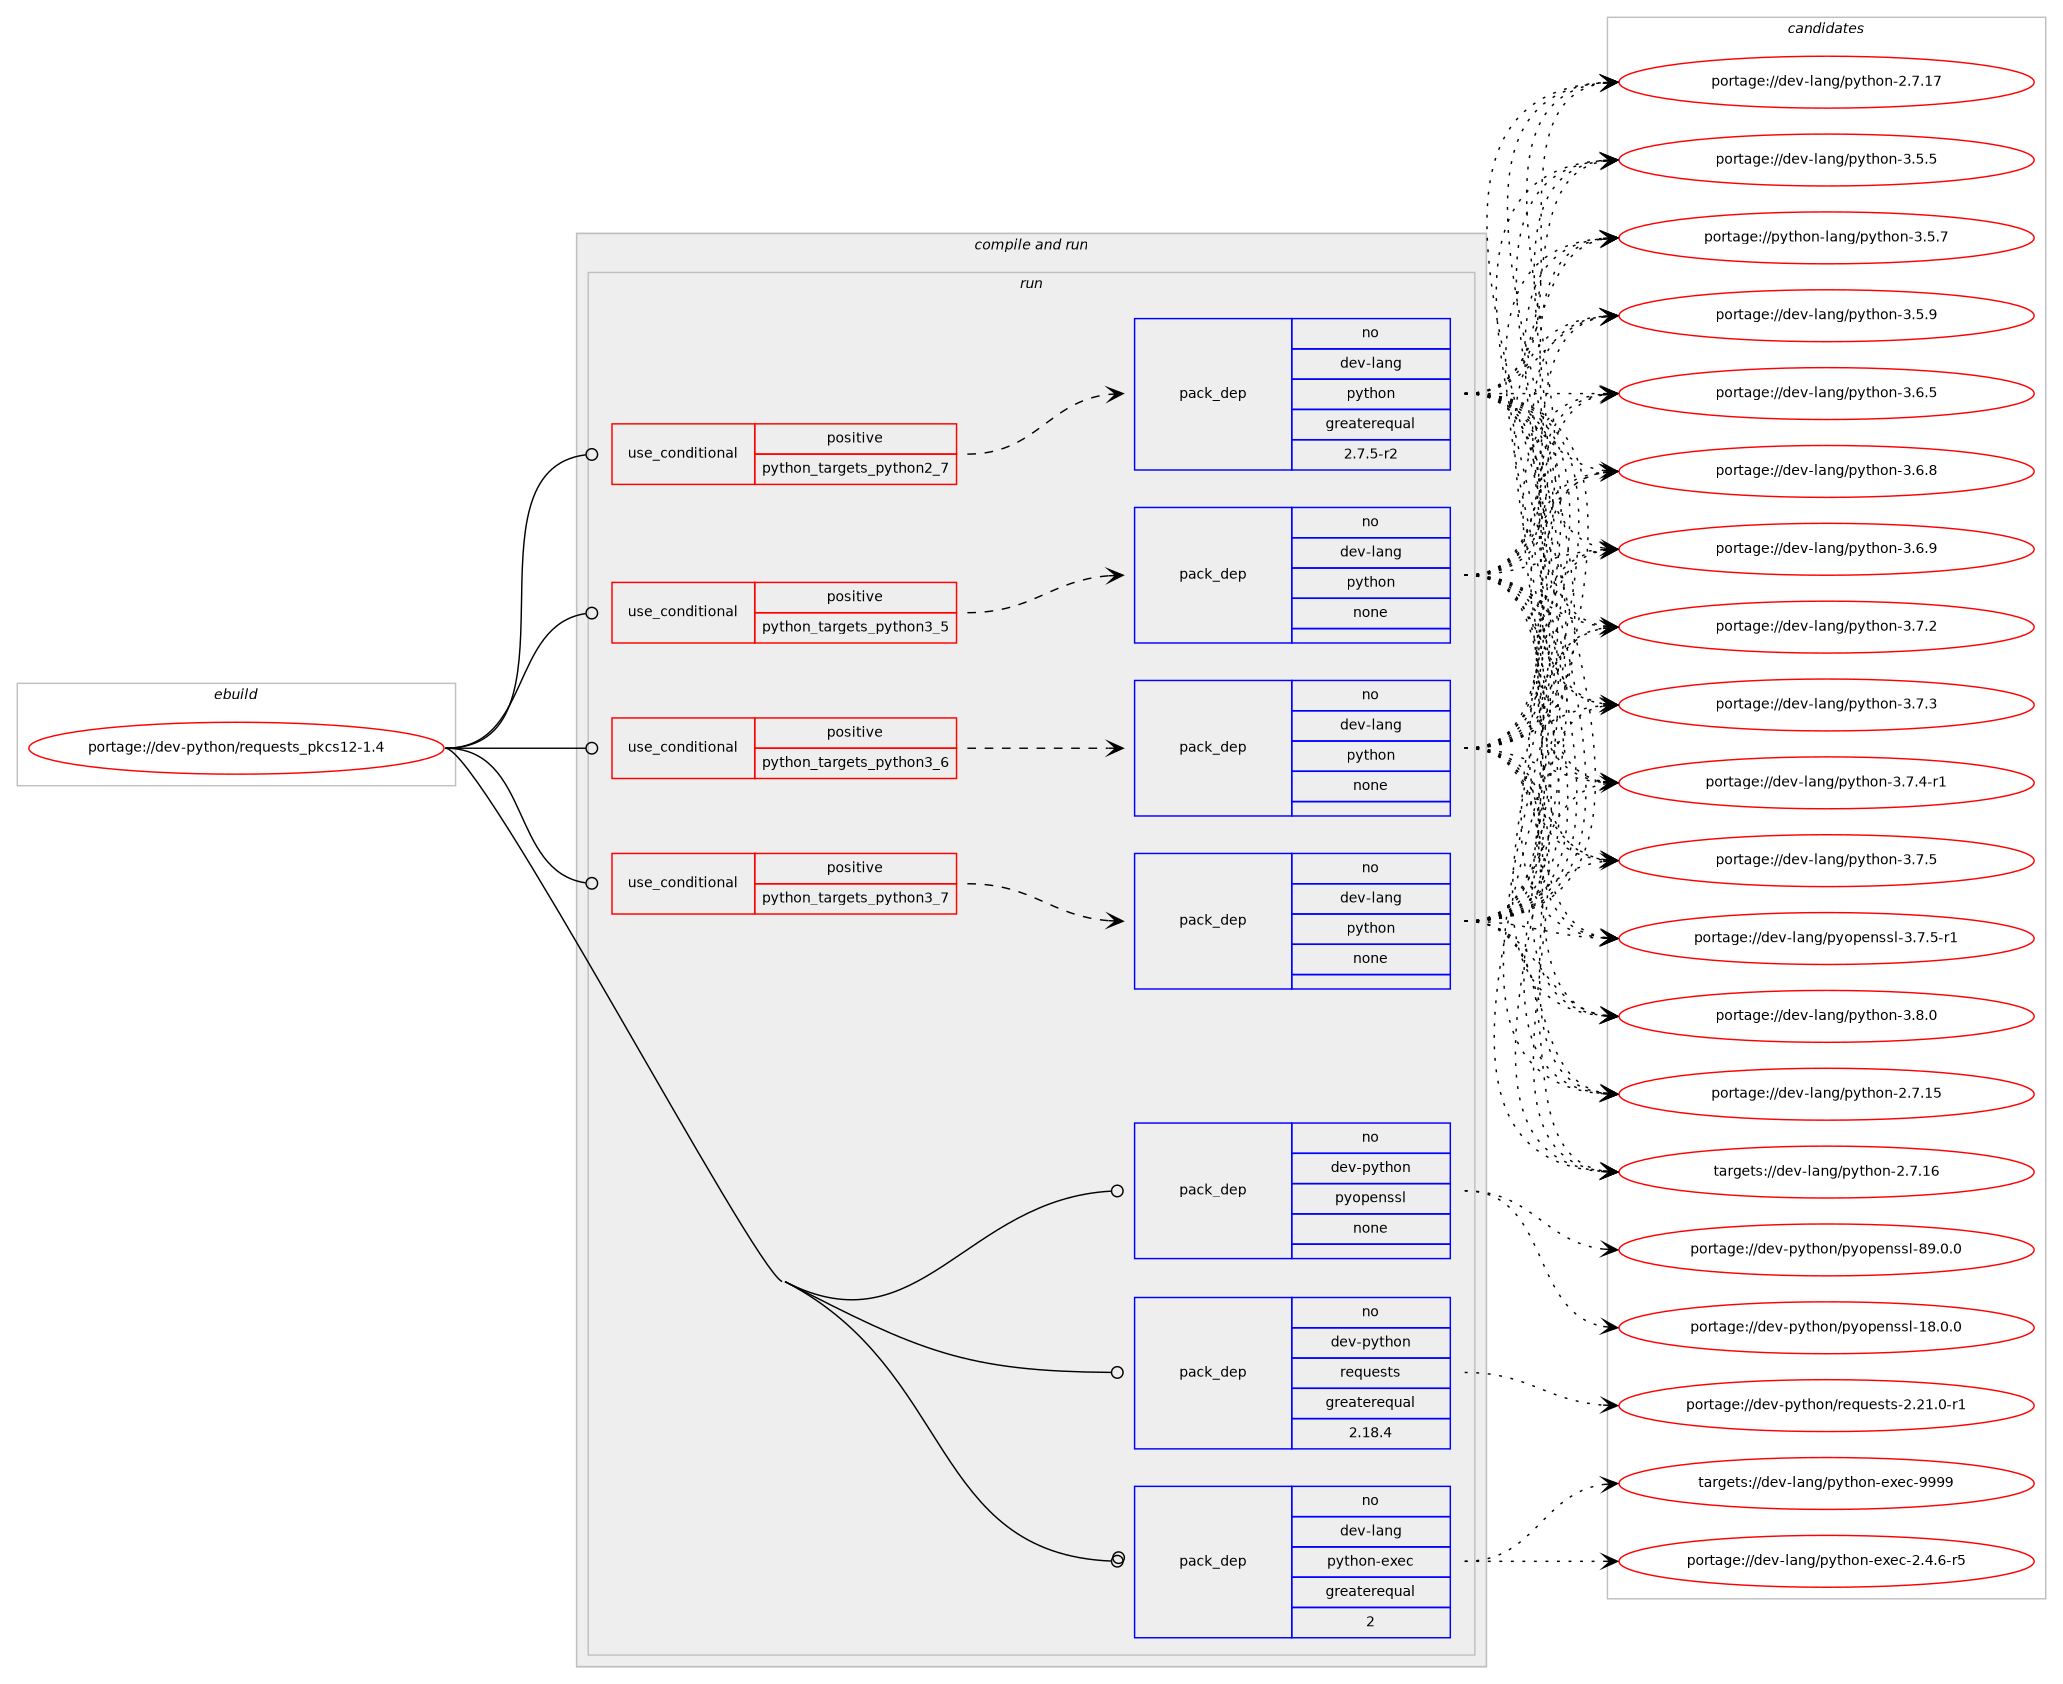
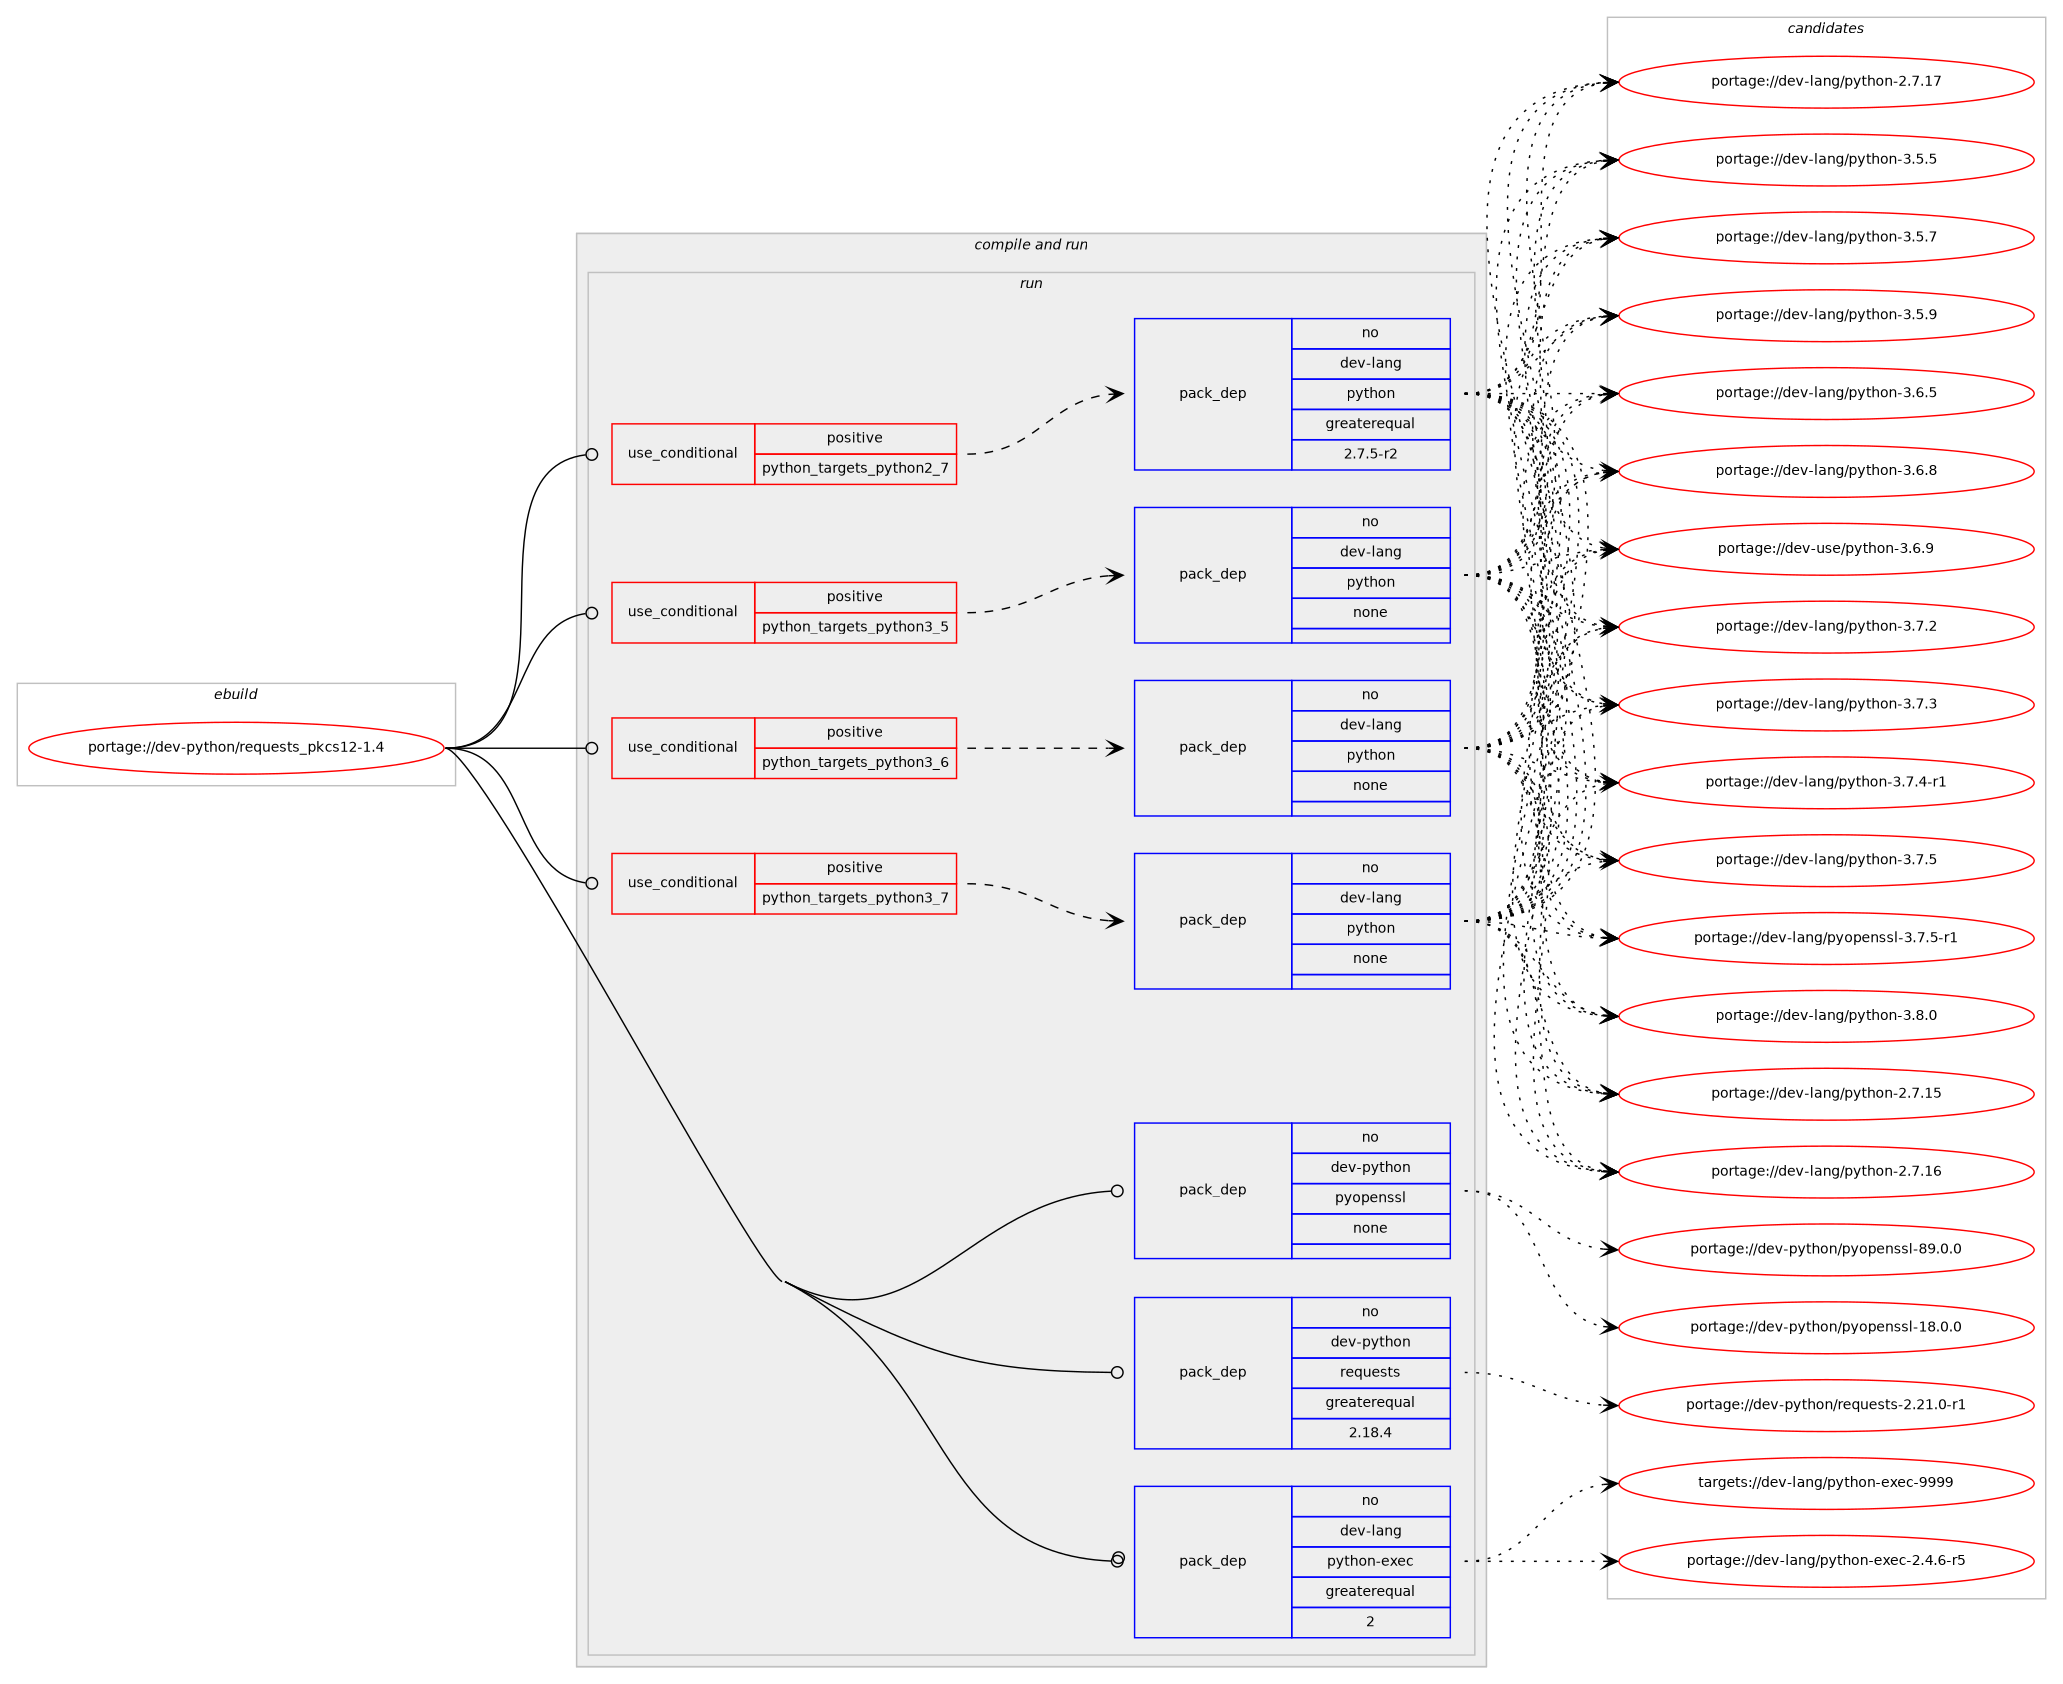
node "portage://python-lang/python-3.5.7": label "portage://python-lang/python-3.5.7" -> "portage://dev-lang/python-3.5.7"
node "portage://dev-lang/python-3.6.9": label "portage://dev-lang/python-3.6.9" -> "portage://dev-use/python-3.6.9"
node "targets://dev-lang/python-2.7.16": label "targets://dev-lang/python-2.7.16" -> "portage://dev-lang/python-2.7.16"
